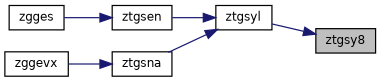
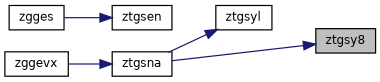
edge "ztgsen" -> "ztgsyl": removed
edge "ztgsyl" -> "ztgsy8": now "ztgsna" -> "ztgsy8"
